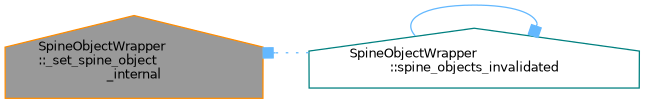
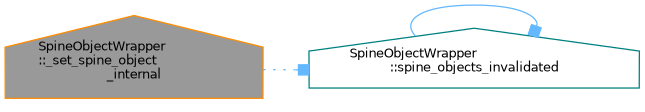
edge "SpineObjectWrapper ::spine_objects_invalidated" -> "SpineObjectWrapper ::_set_spine_object _internal": reversed
